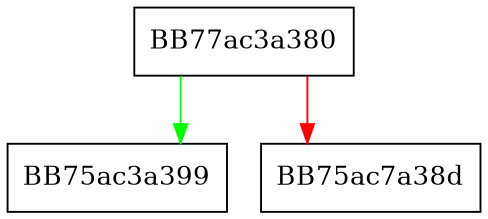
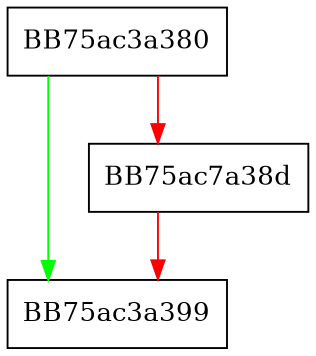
node "BB77ac3a380": label "BB77ac3a380" -> "BB75ac3a380"
edge "BB75ac7a38d" -> "BB75ac3a399": added
